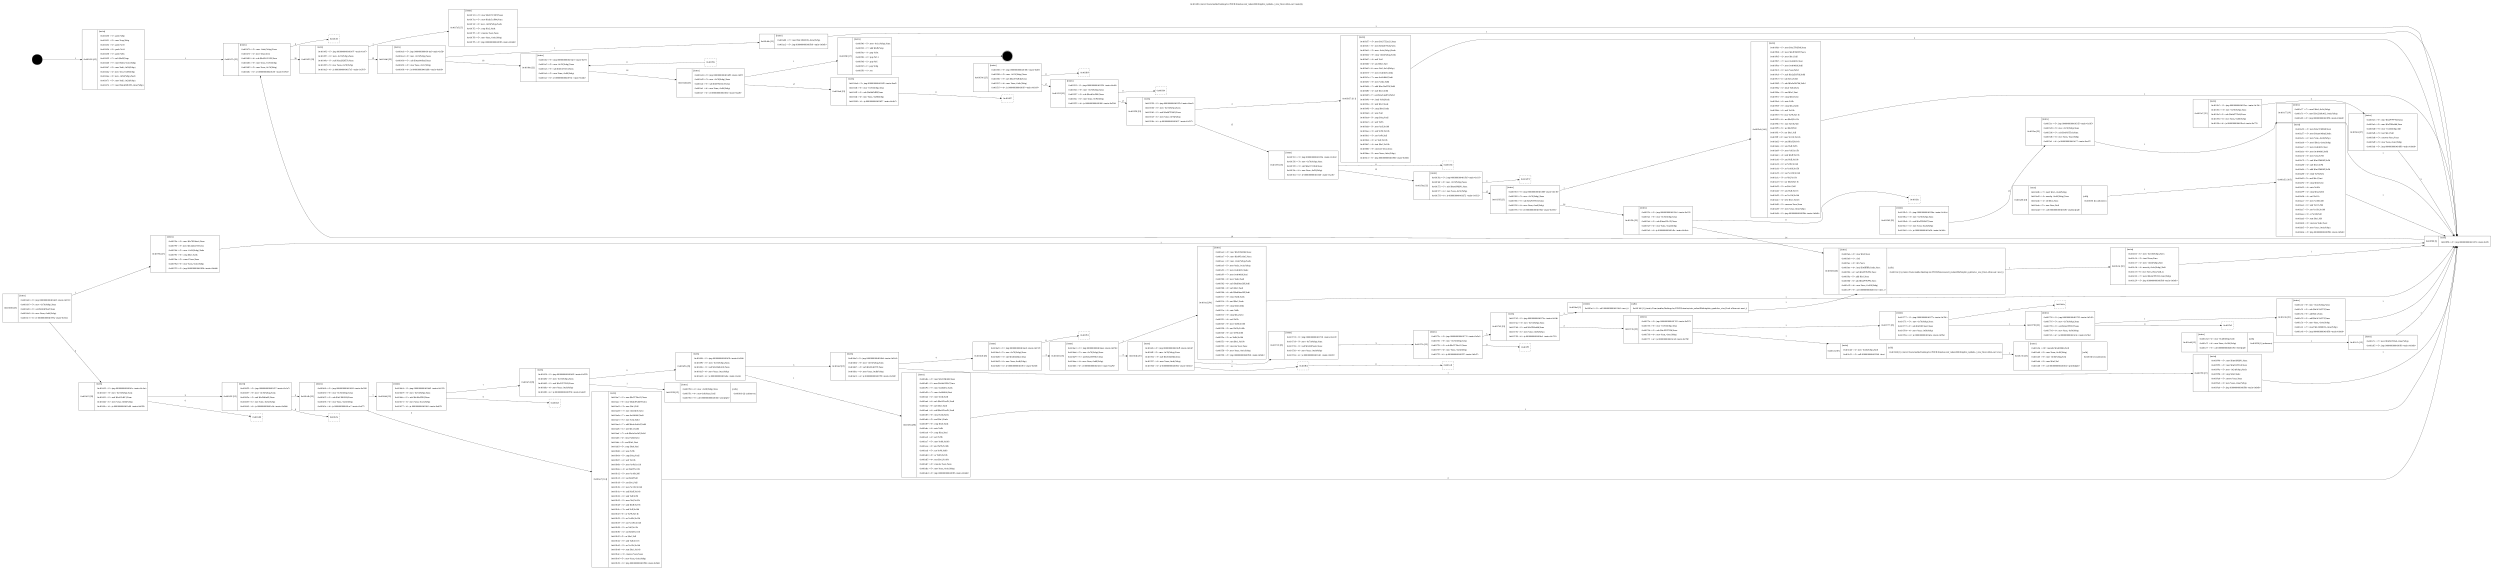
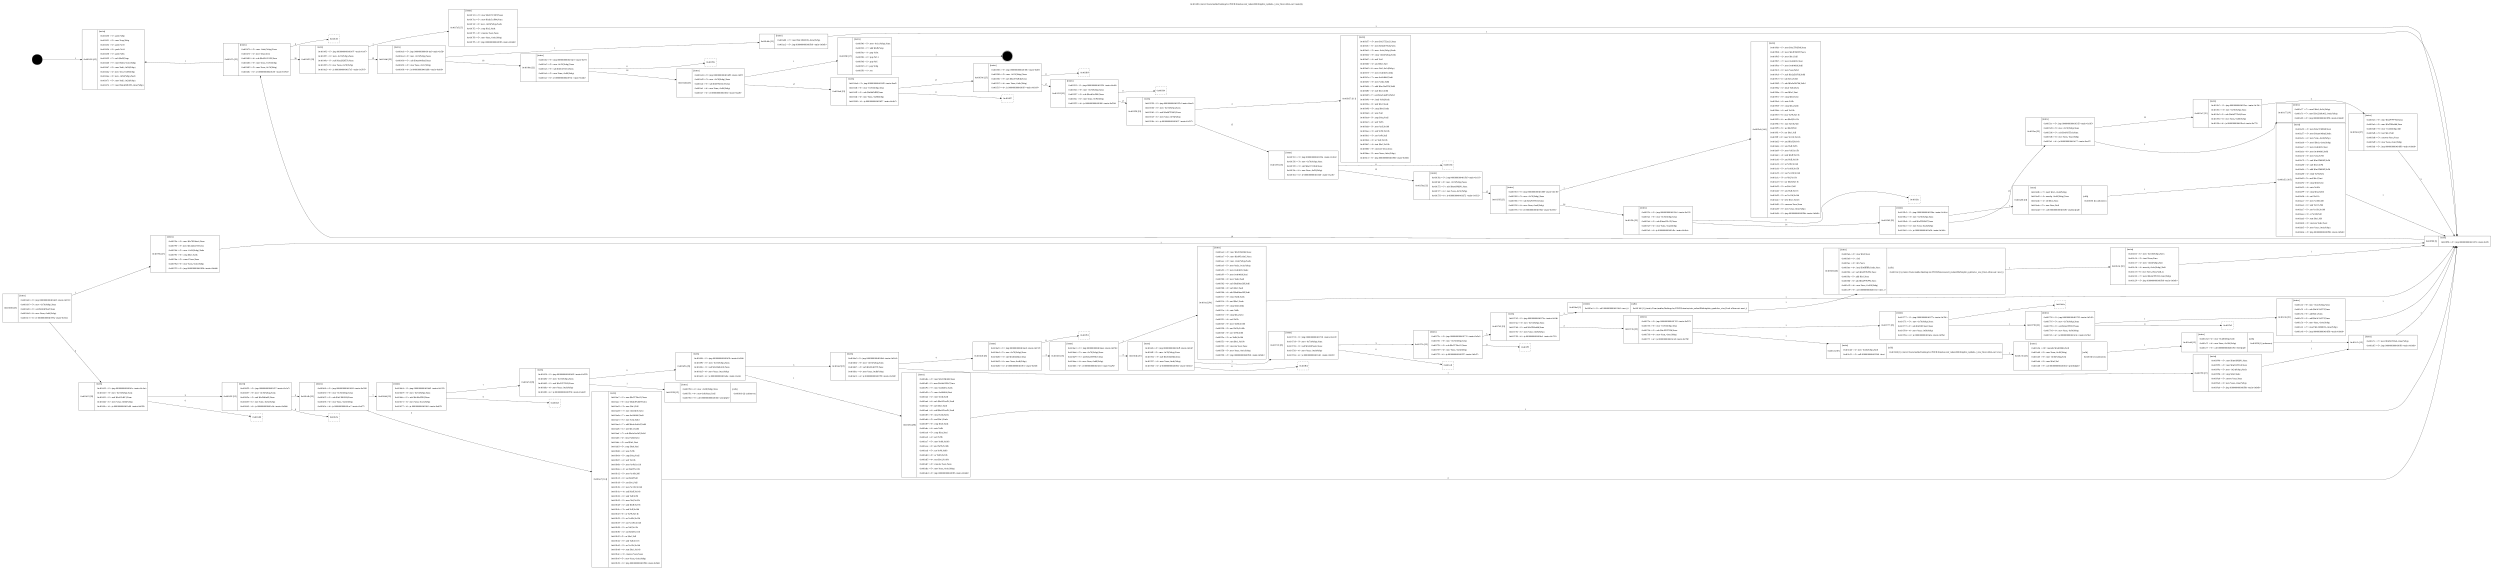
edge "0x401b57 [111]" -> "0x401fbb [5]": removed, label "2"
edge "0x401450 [43]" -> "0x40147b [23]": reversed
edge "0x40192c" -> "0x4014be [22]": reversed
edge "0x4014ed [25]" -> "0x401506 [25]": added, label "17"
edge "0x4019ab [144]" -> "0x401fbb [5]": removed, label "1"
edge "0x4015ce [25]" -> "0x4015e7 [25]": added, label "12"
node "0x401d72": removed
edge "0x401e77 [19]" -> "0x401fbb [5]": removed, label "1"
edge "0x4015b5 [25]" -> "0x401a3b [23]": added, label "1"
edge "0x40159c [25]" -> "0x401be6 [40]": now "0x40159c [25]" -> "0x4015b5 [25]"
edge "0x401c56 [23]" -> "0x401c6d [15]": added, label "1"
edge "0x401fb4" -> "0x401cd1": now "0x401713 [25]" -> "0x401cd1"
edge "0x401990 [27]" -> "0x401fbb [5]": now "0x401990 [27]" -> "0x401c7c [12]"
